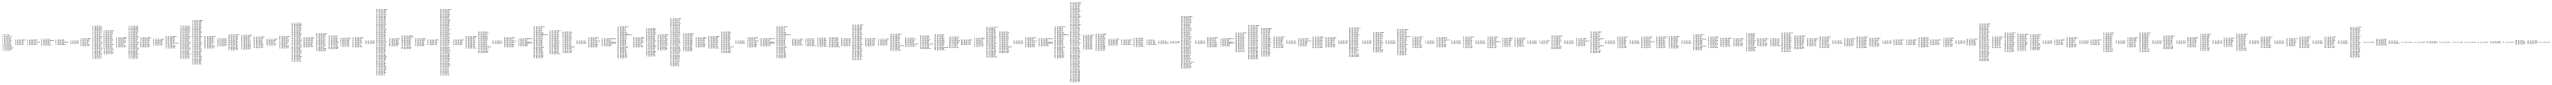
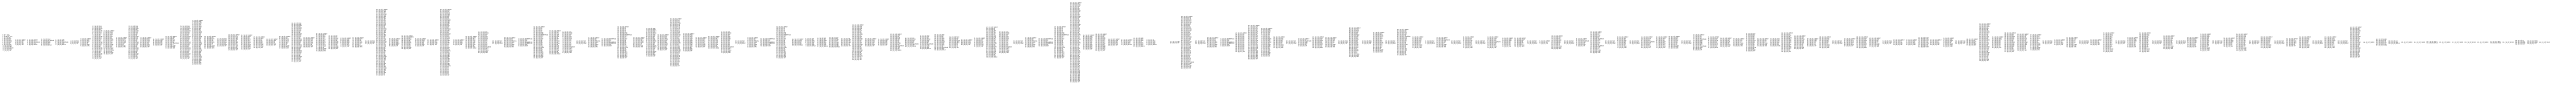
node "a23: [NO_SSA] OR a24: [NO_SSA] SWAP1 a25: [NO_SSA] INVALID": removed
